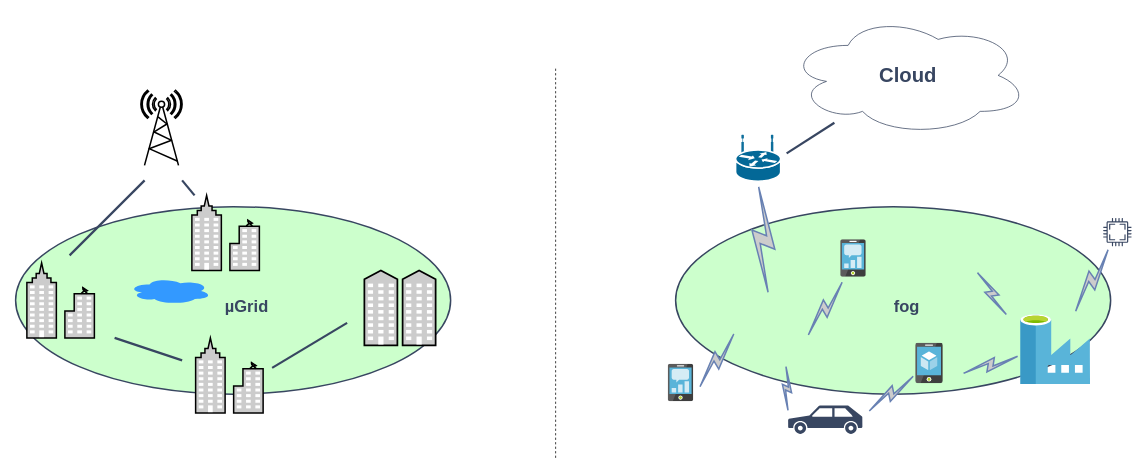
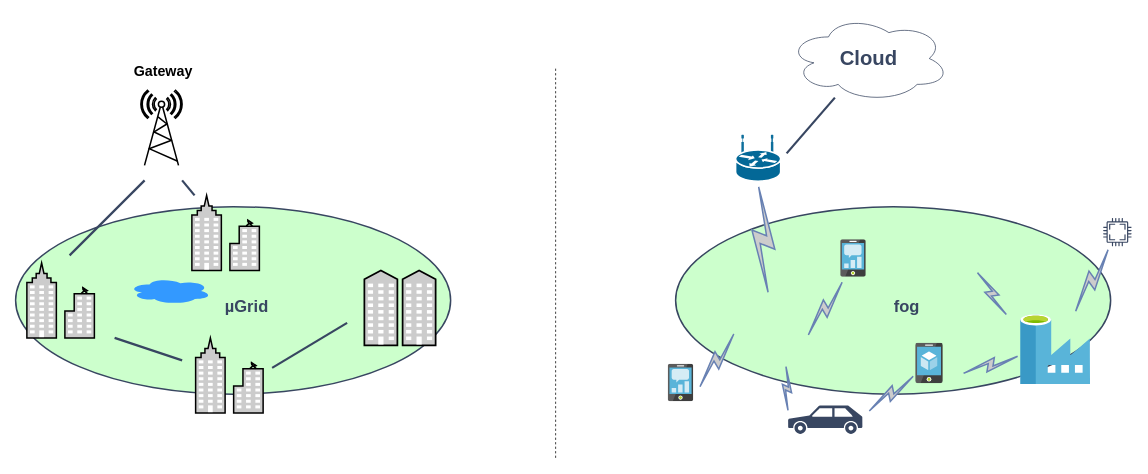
node "Gateway": added
node "Cloud": size 240x120 -> 161x86
